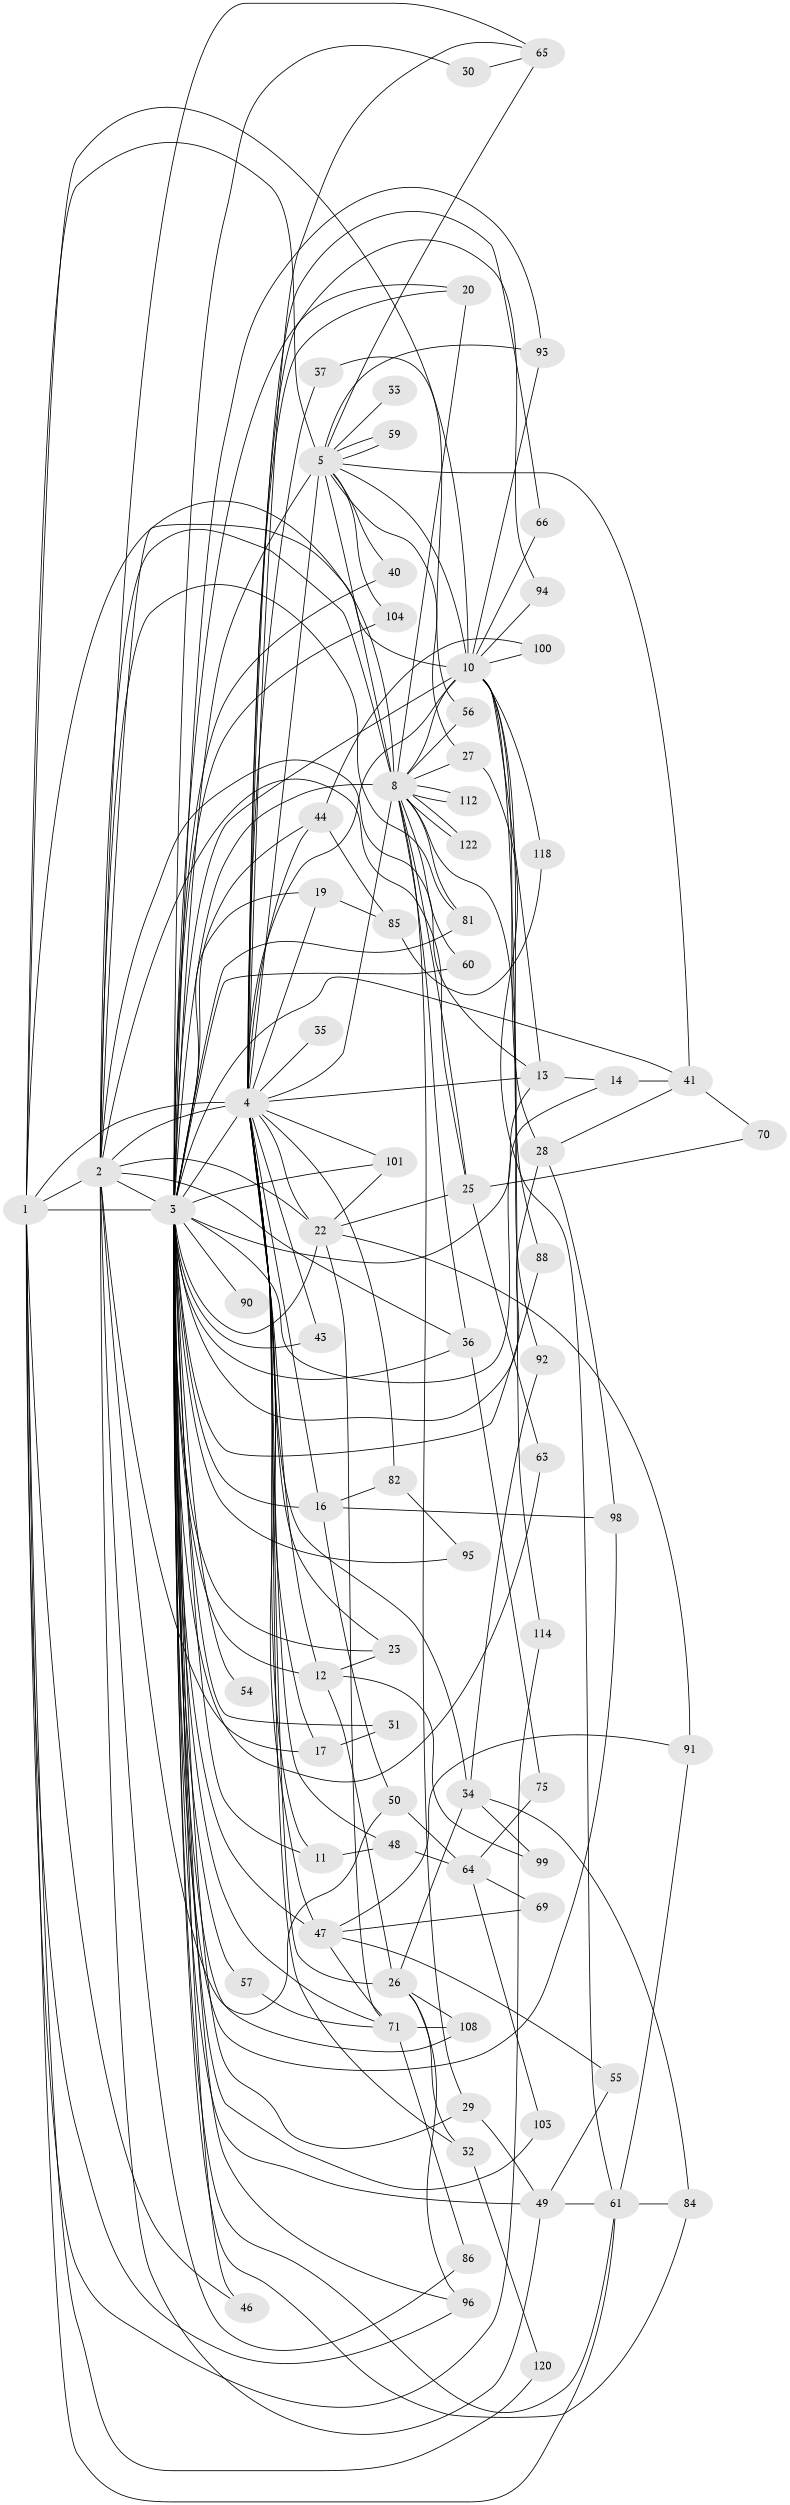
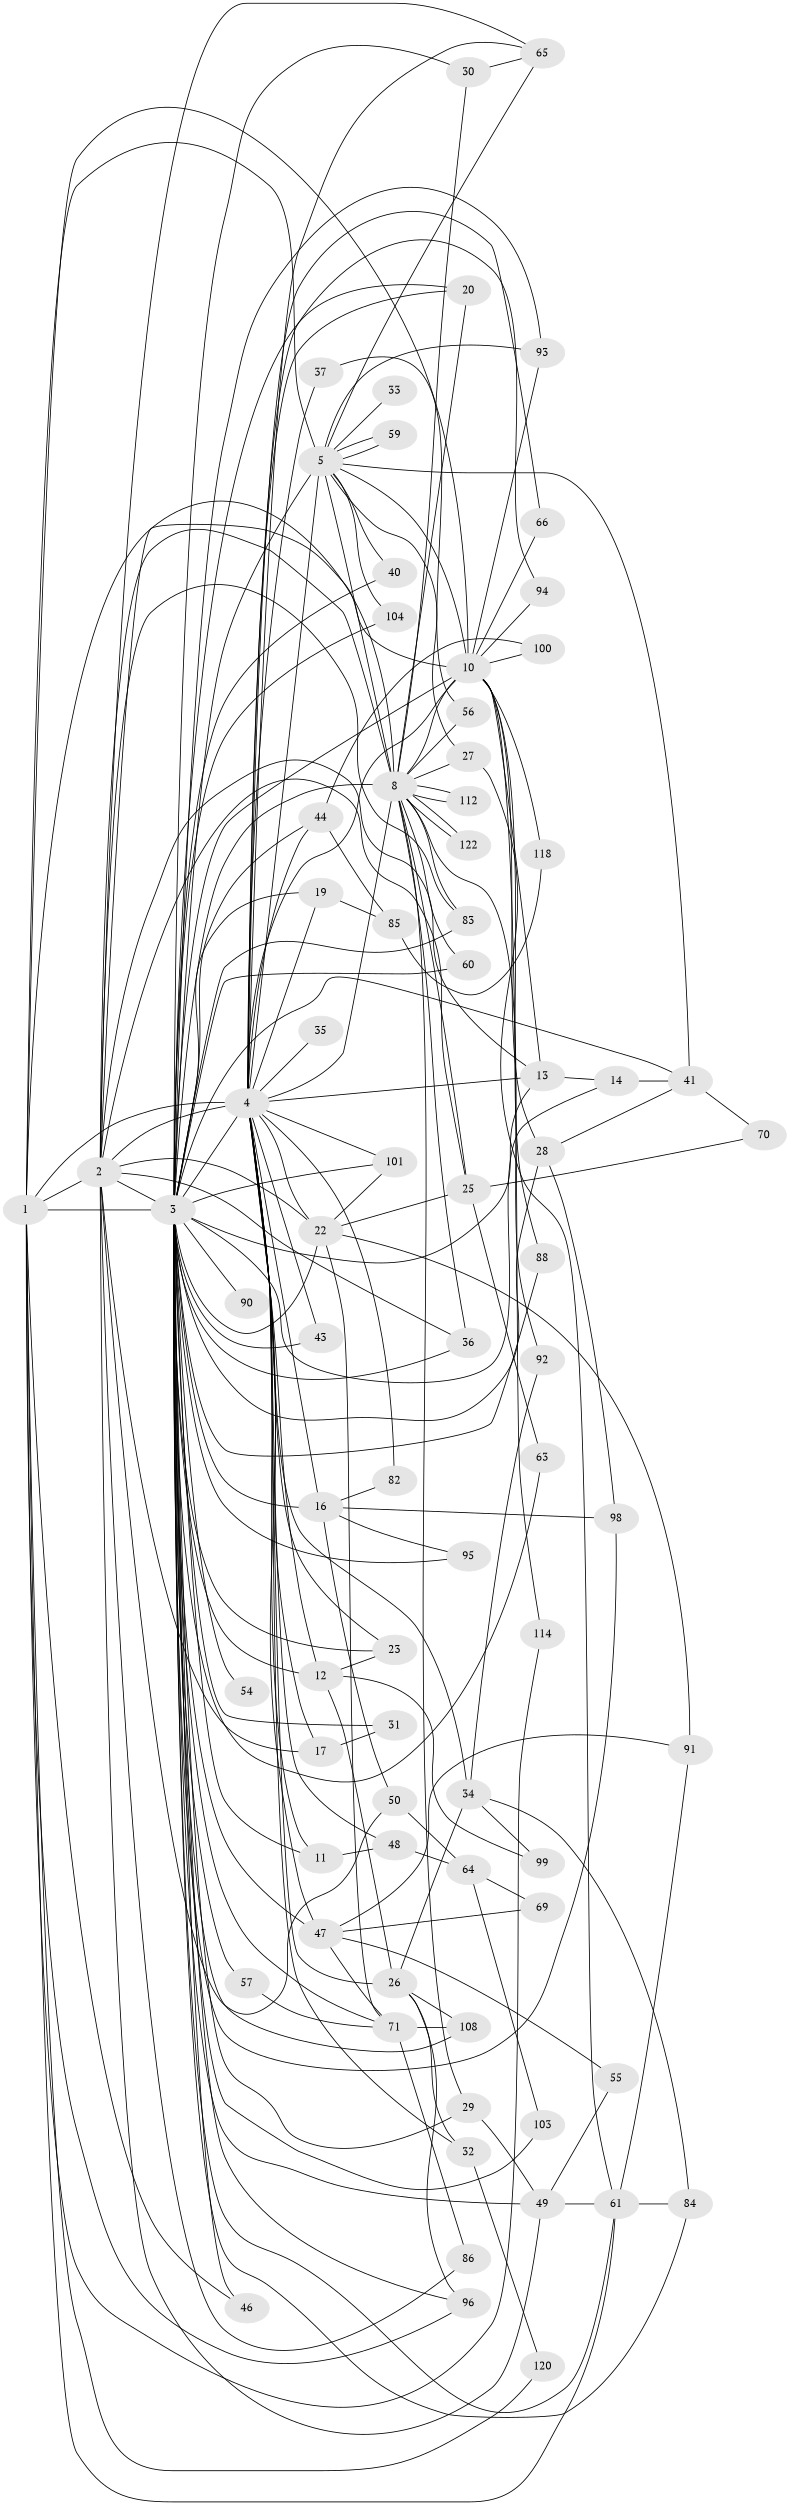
edge "30" -- "8": added
node "81": label "81" -> "83"
edge "82" -- "95": now "16" -- "95"
node "75": removed
